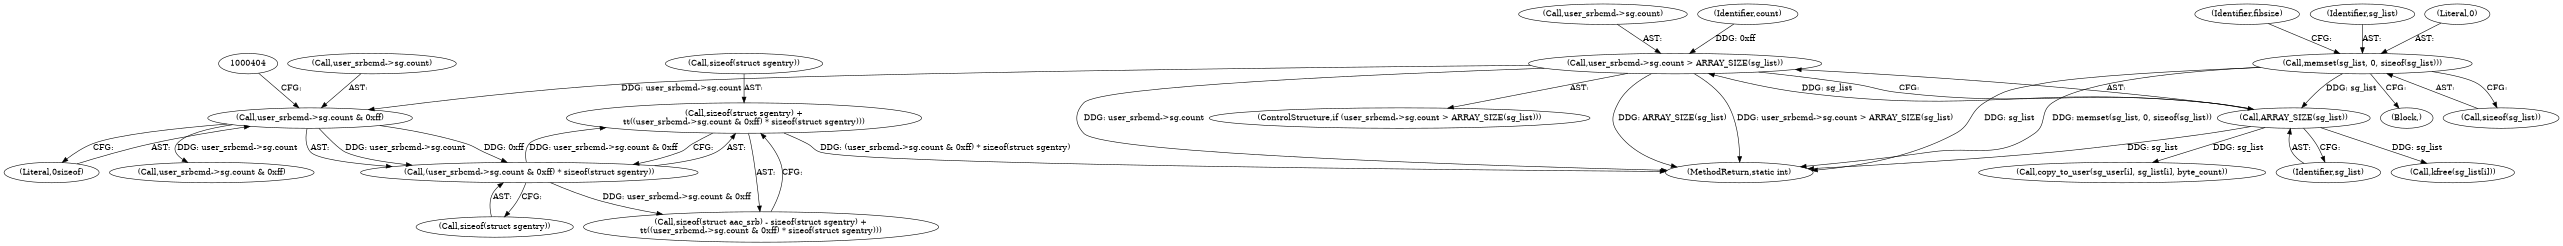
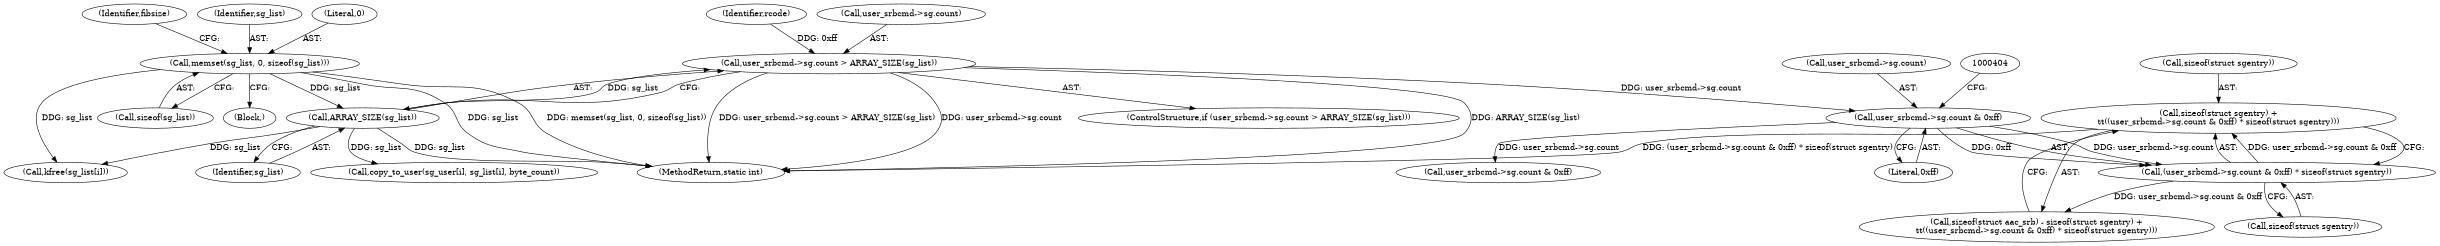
node "(Identifier,count)": label "(Identifier,count)" -> "(Identifier,rcode)"
edge "(Call,memset(sg_list, 0, sizeof(sg_list)))" -> "(Call,kfree(sg_list[i]))": added, label "DDG: sg_list"
node "(Literal,0sizeof)": label "(Literal,0sizeof)" -> "(Literal,0xff)"
